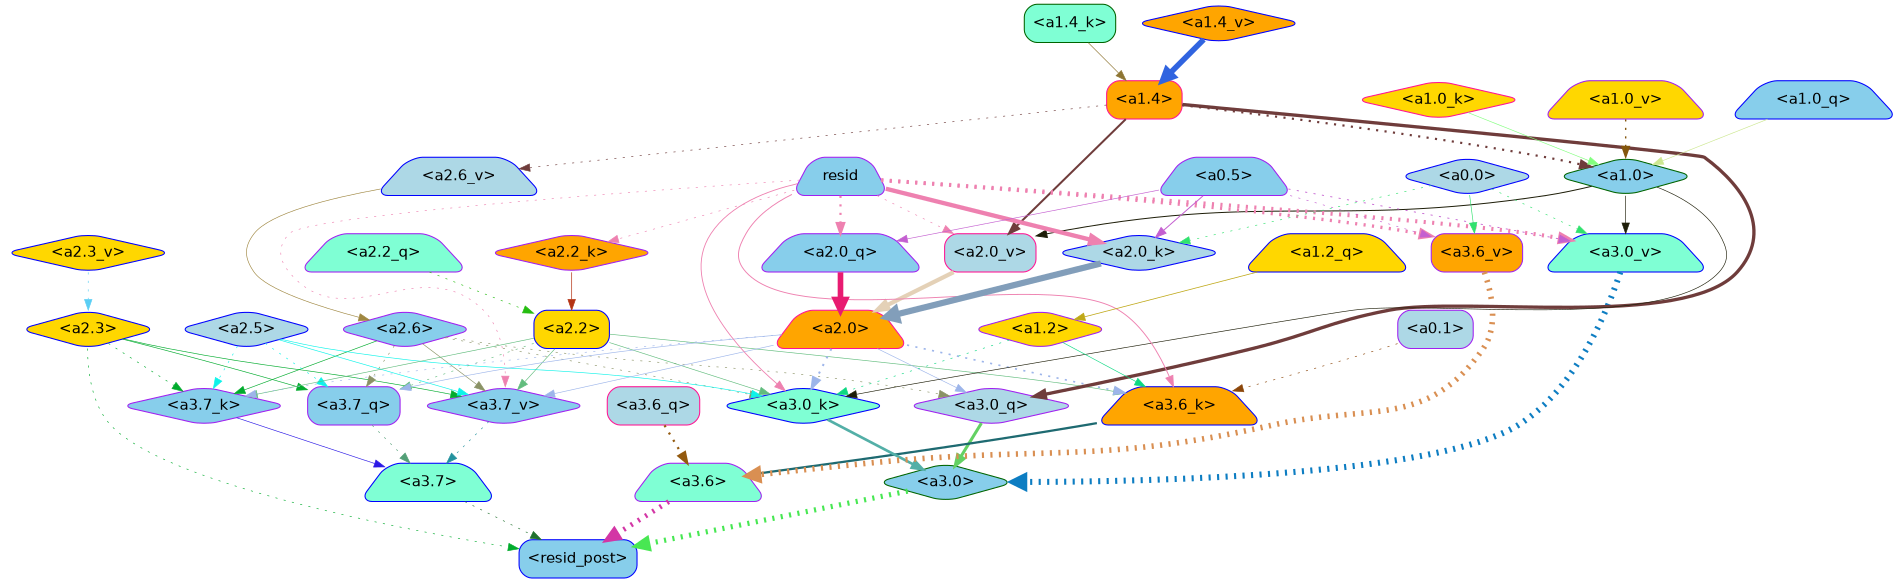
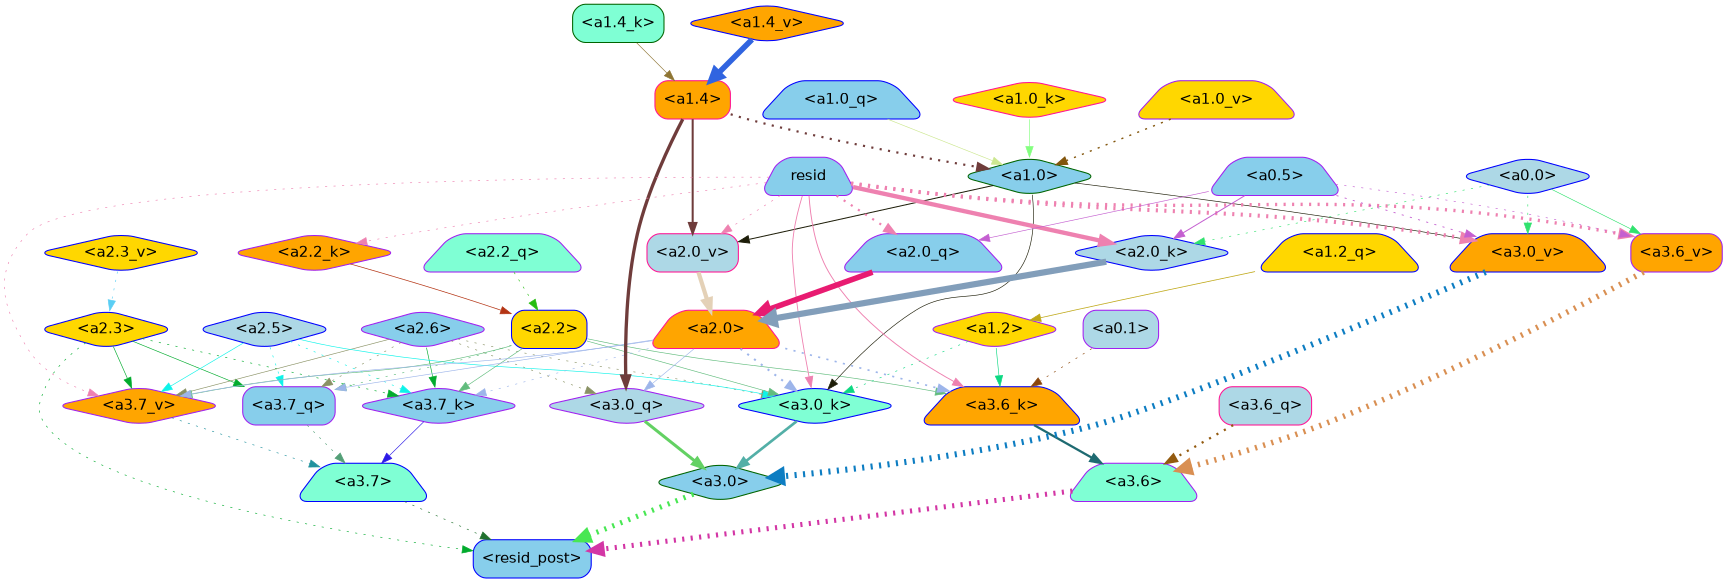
node "<a2.6_v>": removed
node "<a3.0_v>": fillcolor aquamarine -> orange
node "<a3.7_v>": fillcolor skyblue -> orange
